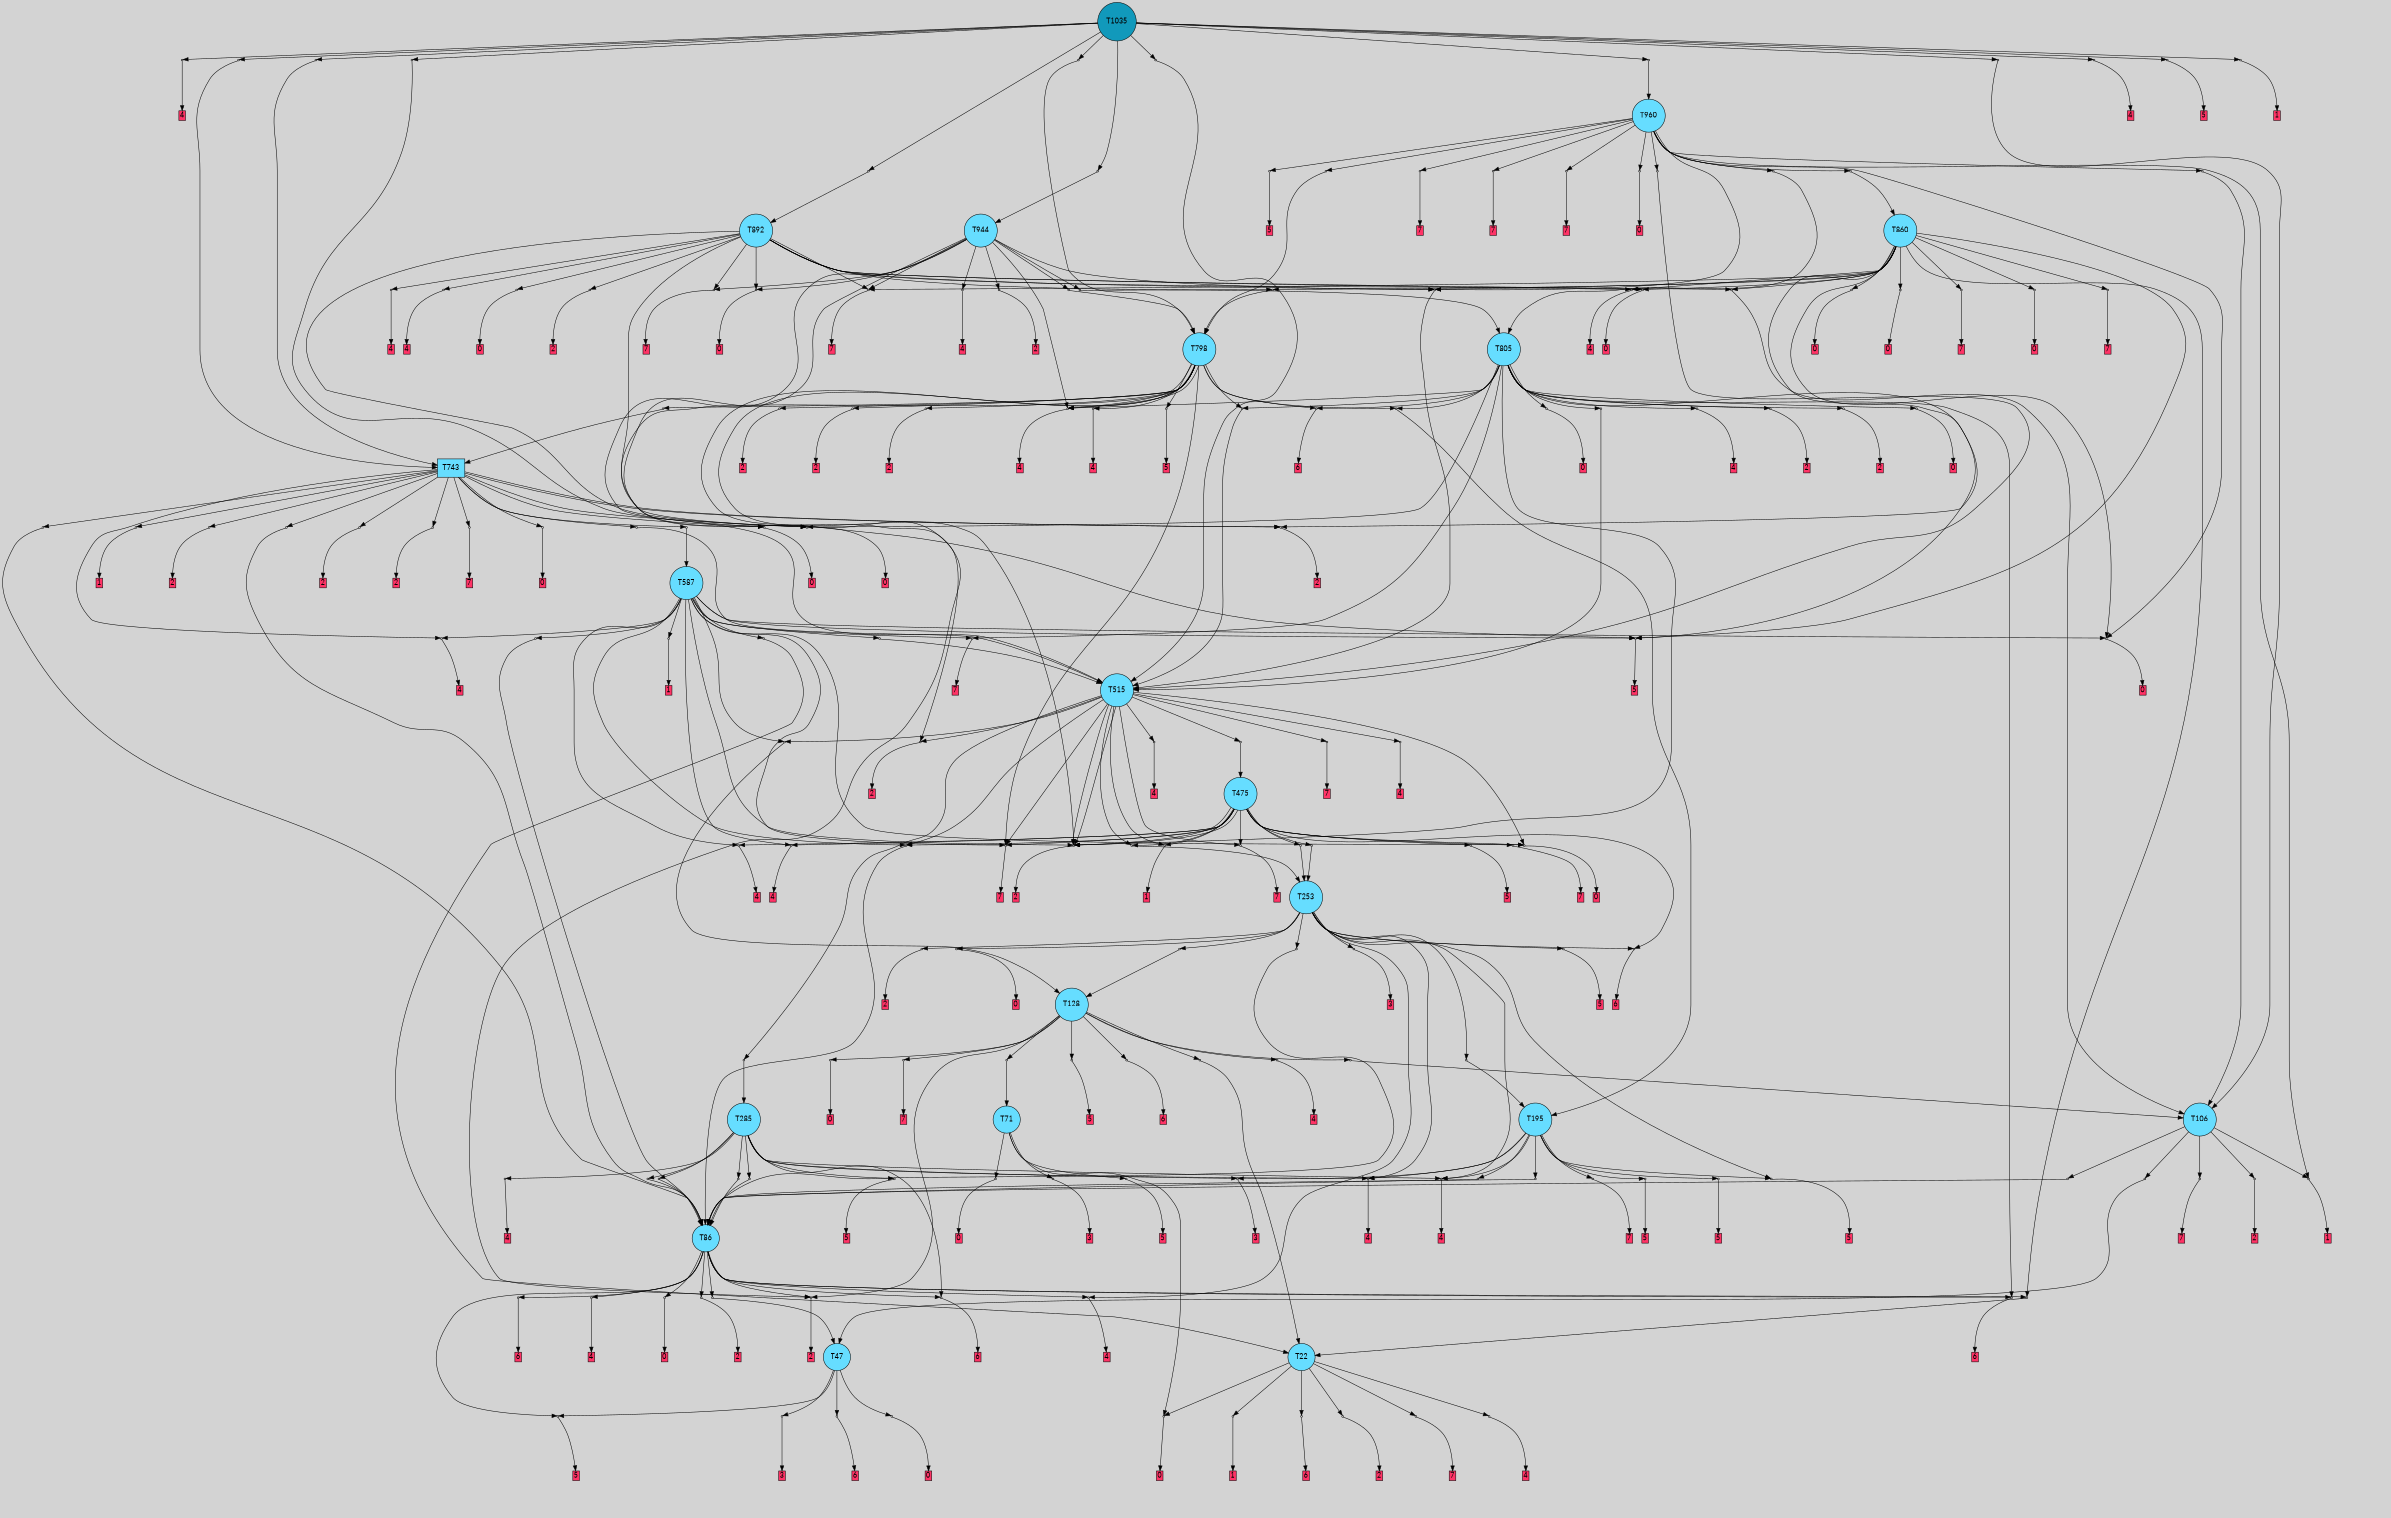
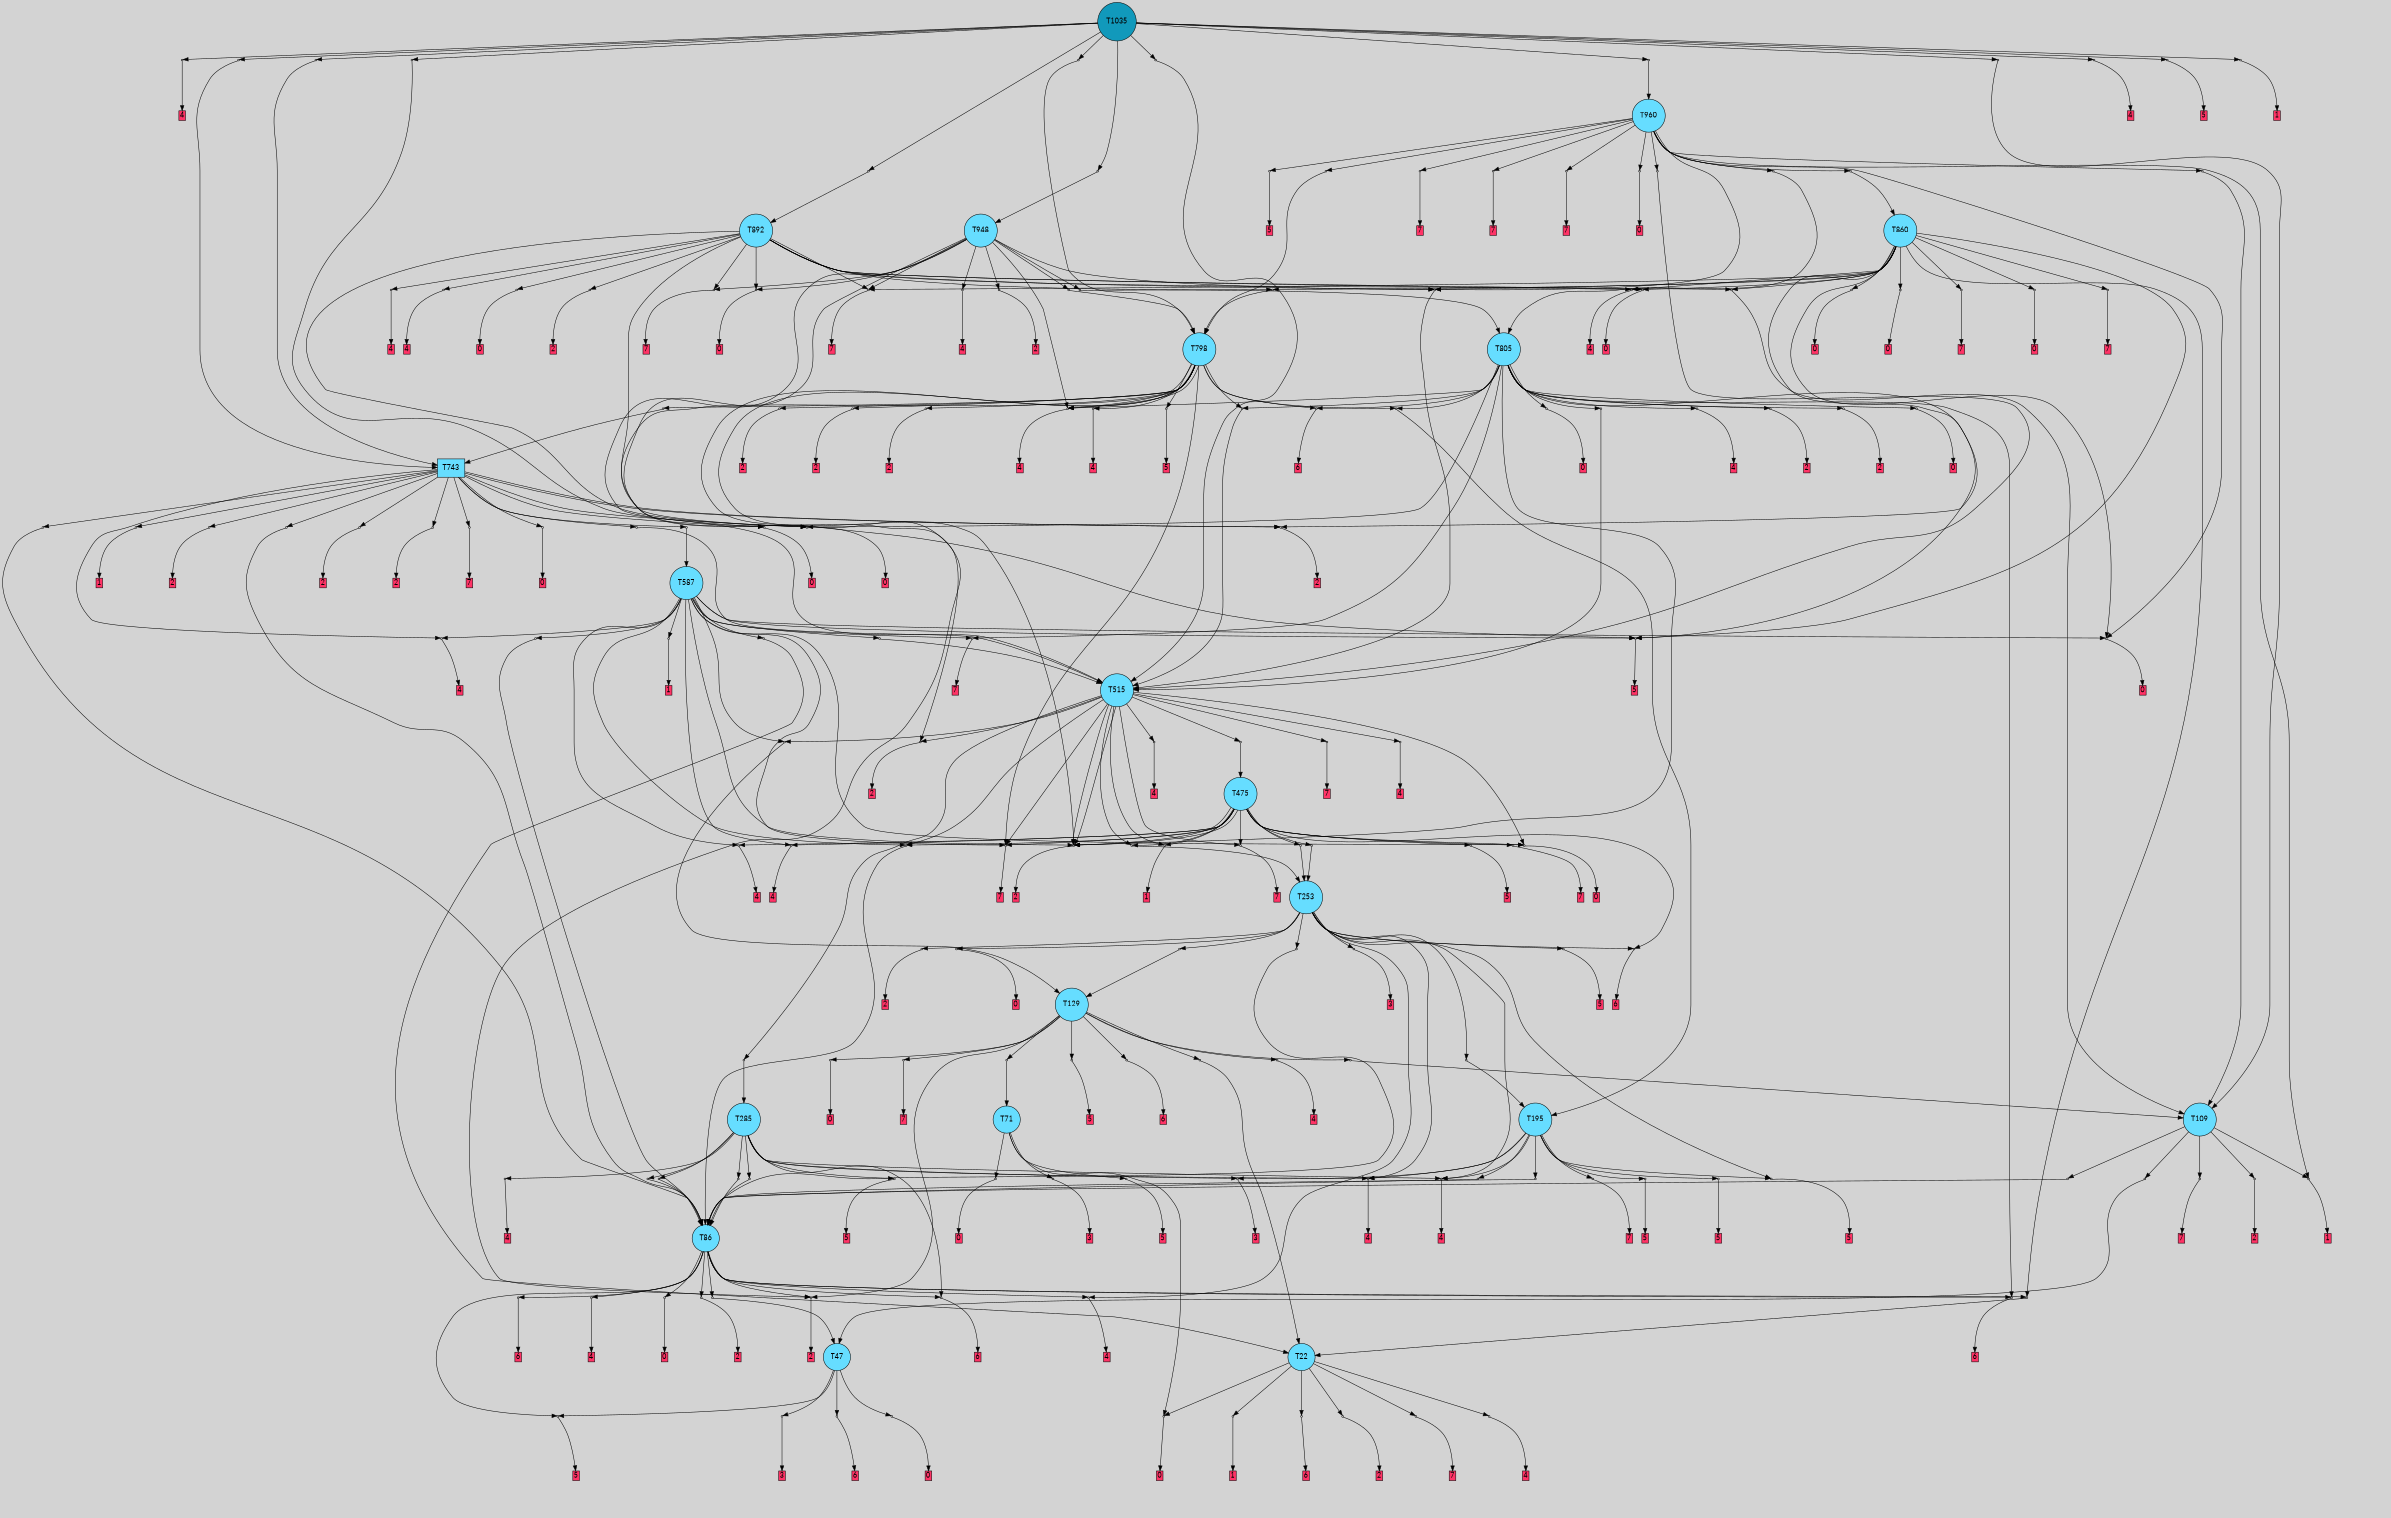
node "T944": label "T944" -> "T948"
node "T128": label "T128" -> "T129"
node "T106": label "T106" -> "T109"
